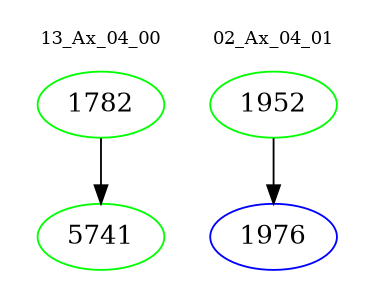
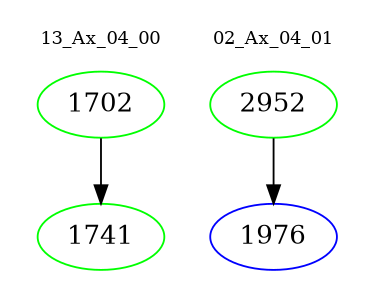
node "1782": label "1782" -> "1702"
node "1952": label "1952" -> "2952"
node "5741": label "5741" -> "1741"
